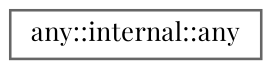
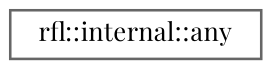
node "any::internal::any": label "any::internal::any" -> "rfl::internal::any"
